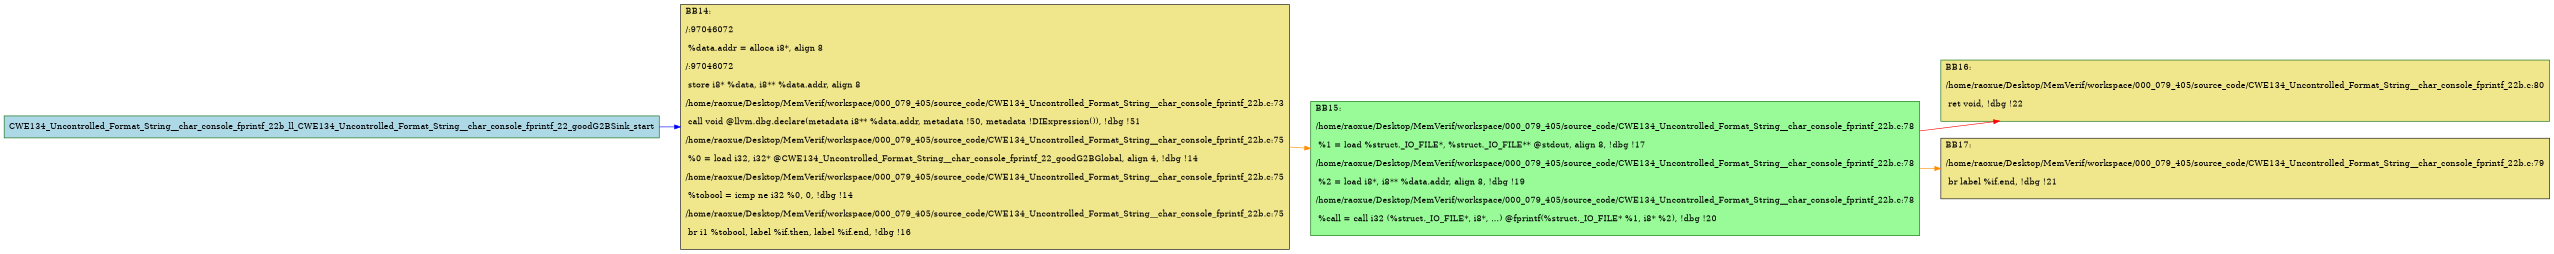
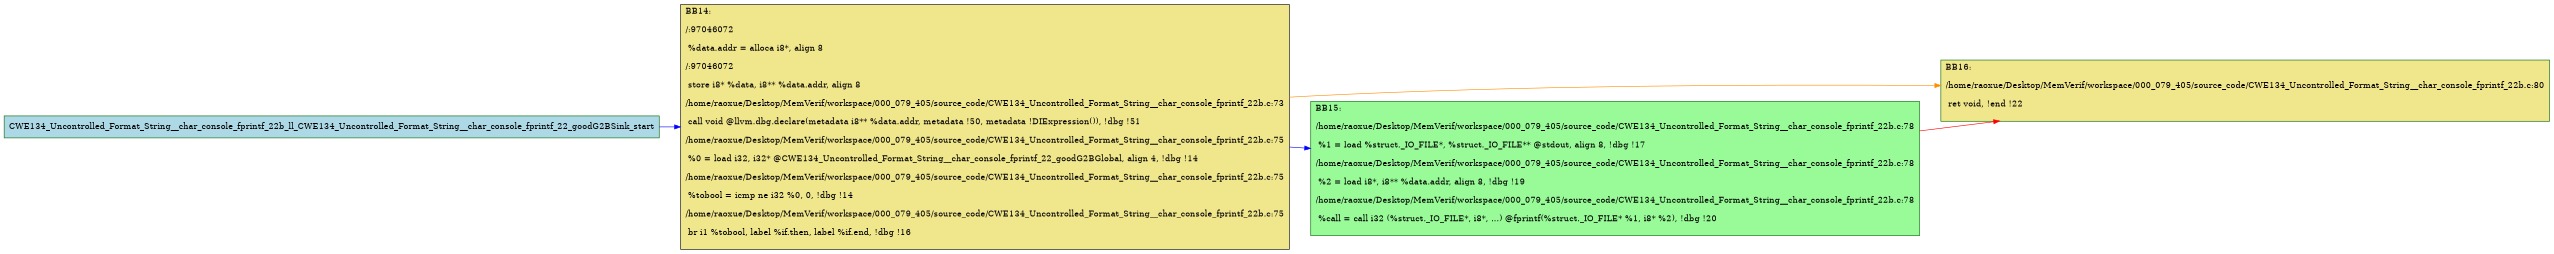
edge "BB14:" -> "BB16:": added
node "BB16:": text "ret void, !dbg !22" -> "ret void, !end !22"
edge "BB14:" -> "BB15:": color darkorange -> blue
node "BB17:": removed
